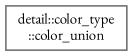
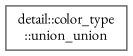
node "detail::color_type ::color_union": label "detail::color_type ::color_union" -> "detail::color_type ::union_union"
